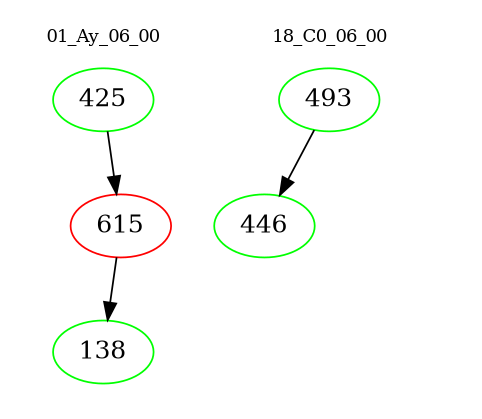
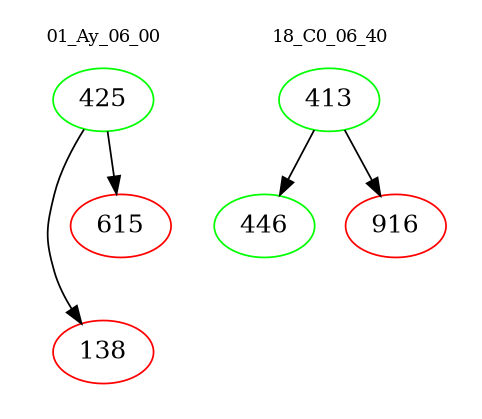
cluster "18_C0_06_00": label "18_C0_06_00" -> "18_C0_06_40"
node "493": label "493" -> "413"
node "916": added
edge "615" -> "138": now "425" -> "138"
node "138": color green -> red
